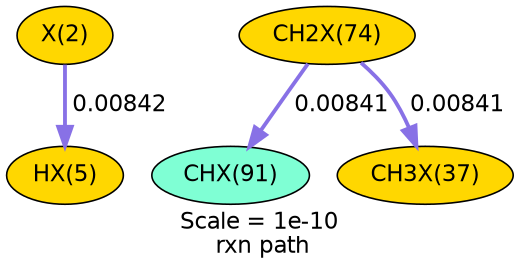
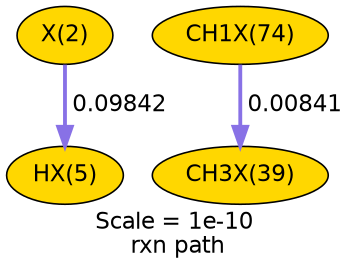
node "CH2X(74)": label "CH2X(74)" -> "CH1X(74)"
edge "X(2)" -> "HX(5)": label " 0.00842" -> " 0.09842"
node "CHX(91)": removed
node "CH3X(37)": label "CH3X(37)" -> "CH3X(39)"
